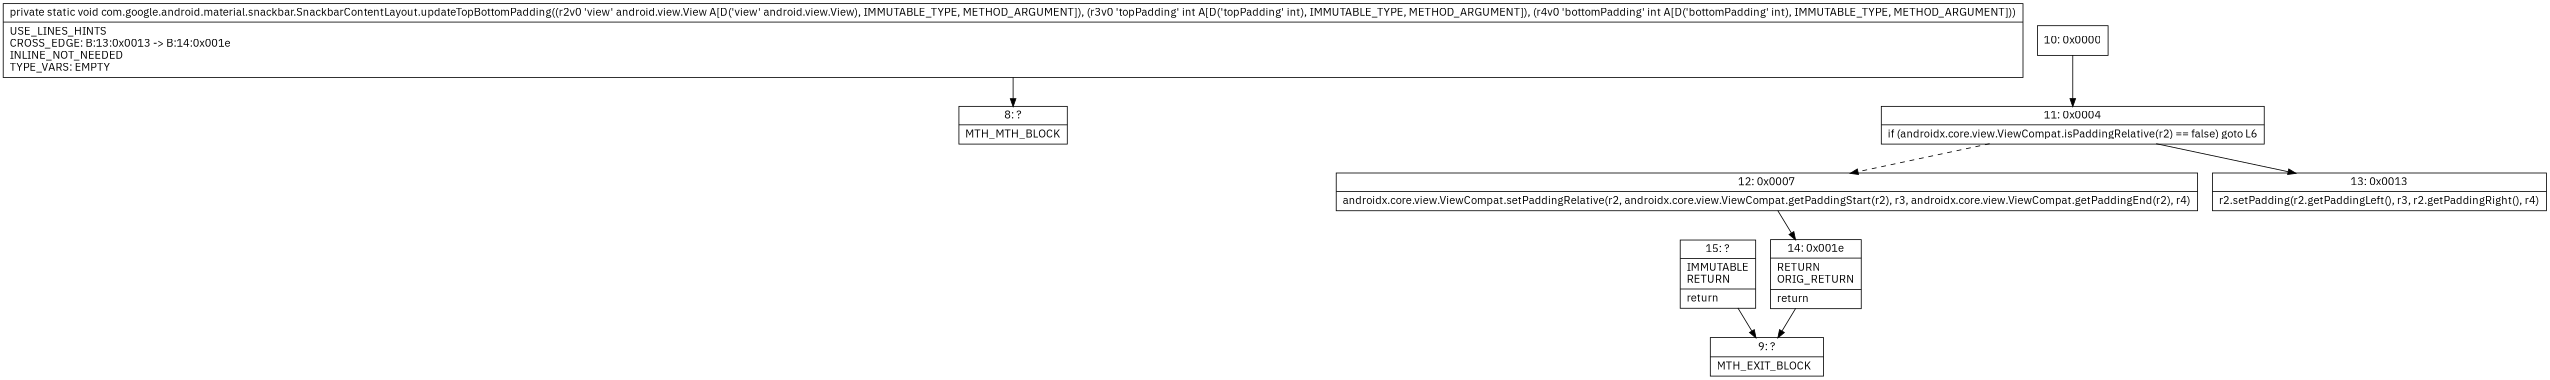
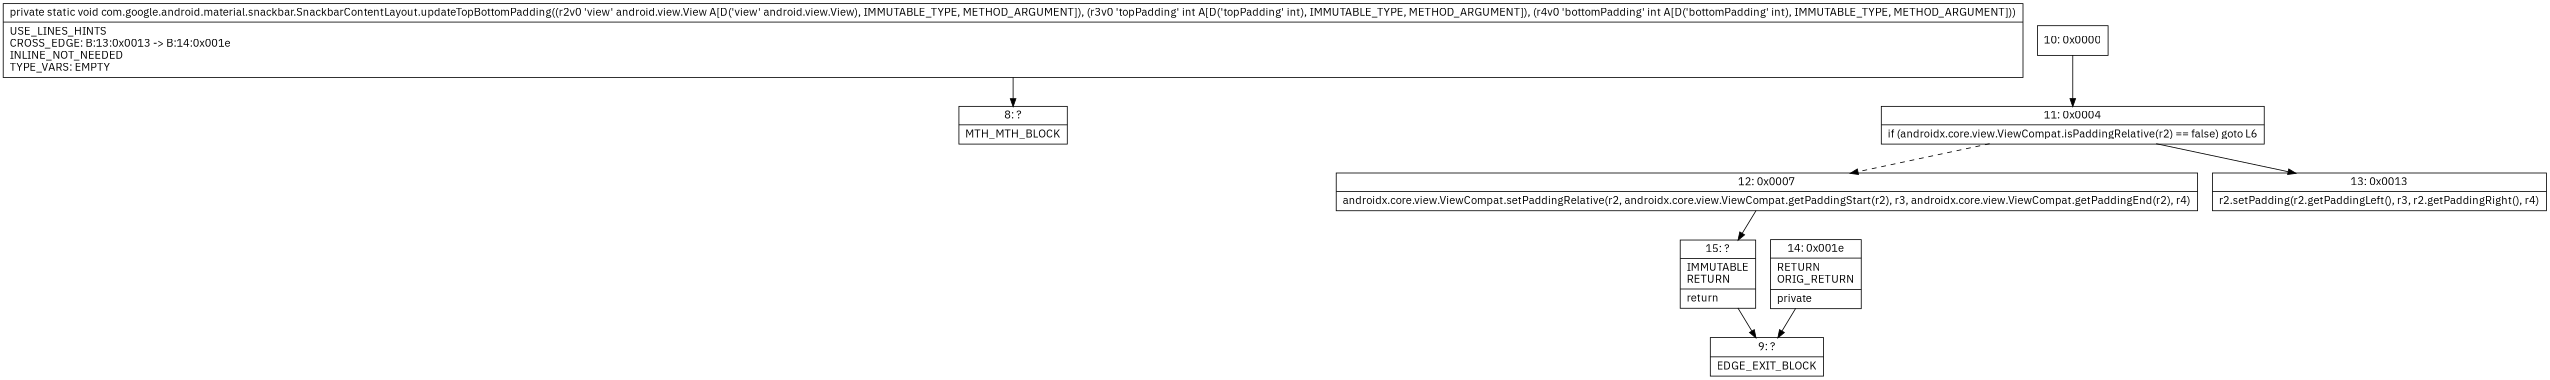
edge "12: 0x0007" -> "14: 0x001e": now "12: 0x0007" -> "15: ?"
node "14: 0x001e": text "return" -> "private"
node "9: ?": text "MTH_EXIT_BLOCK" -> "EDGE_EXIT_BLOCK"
